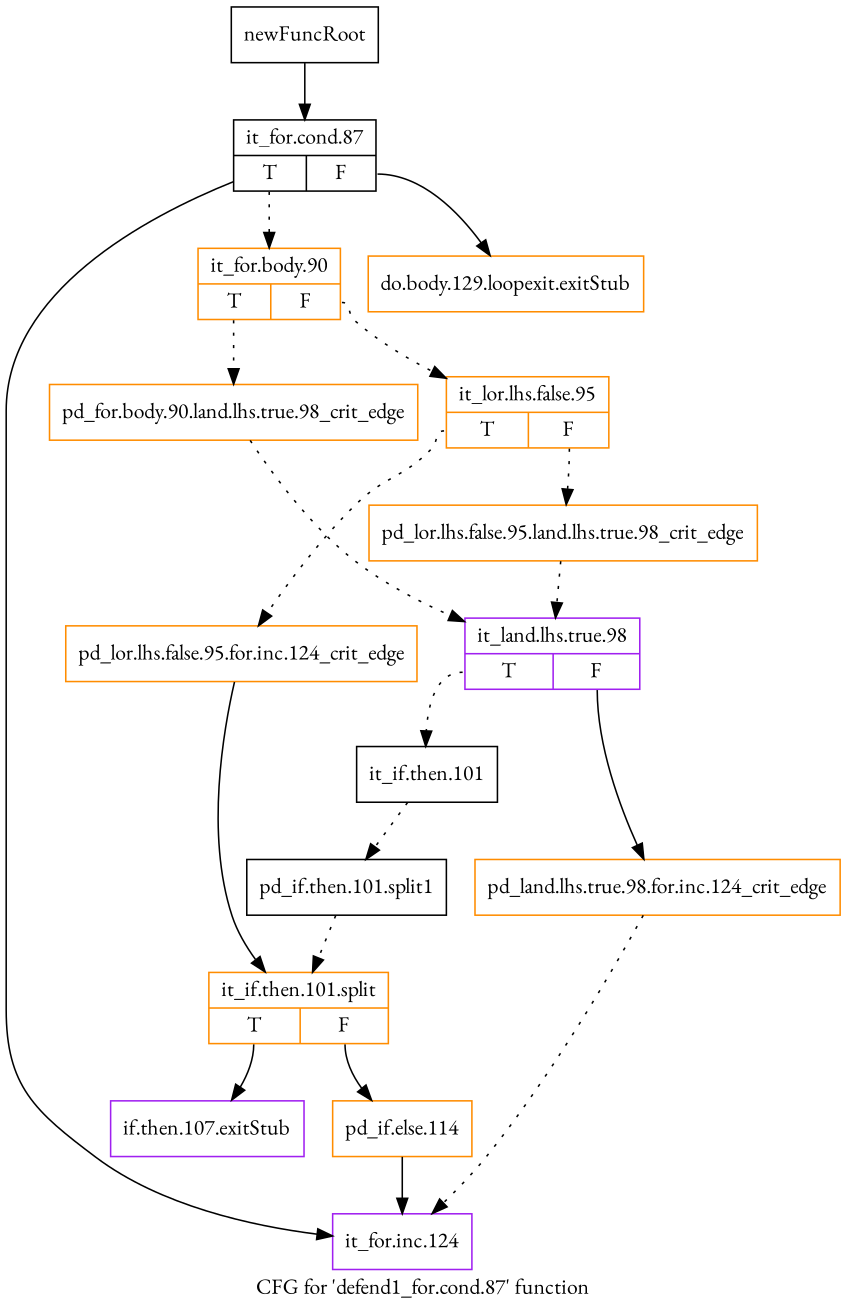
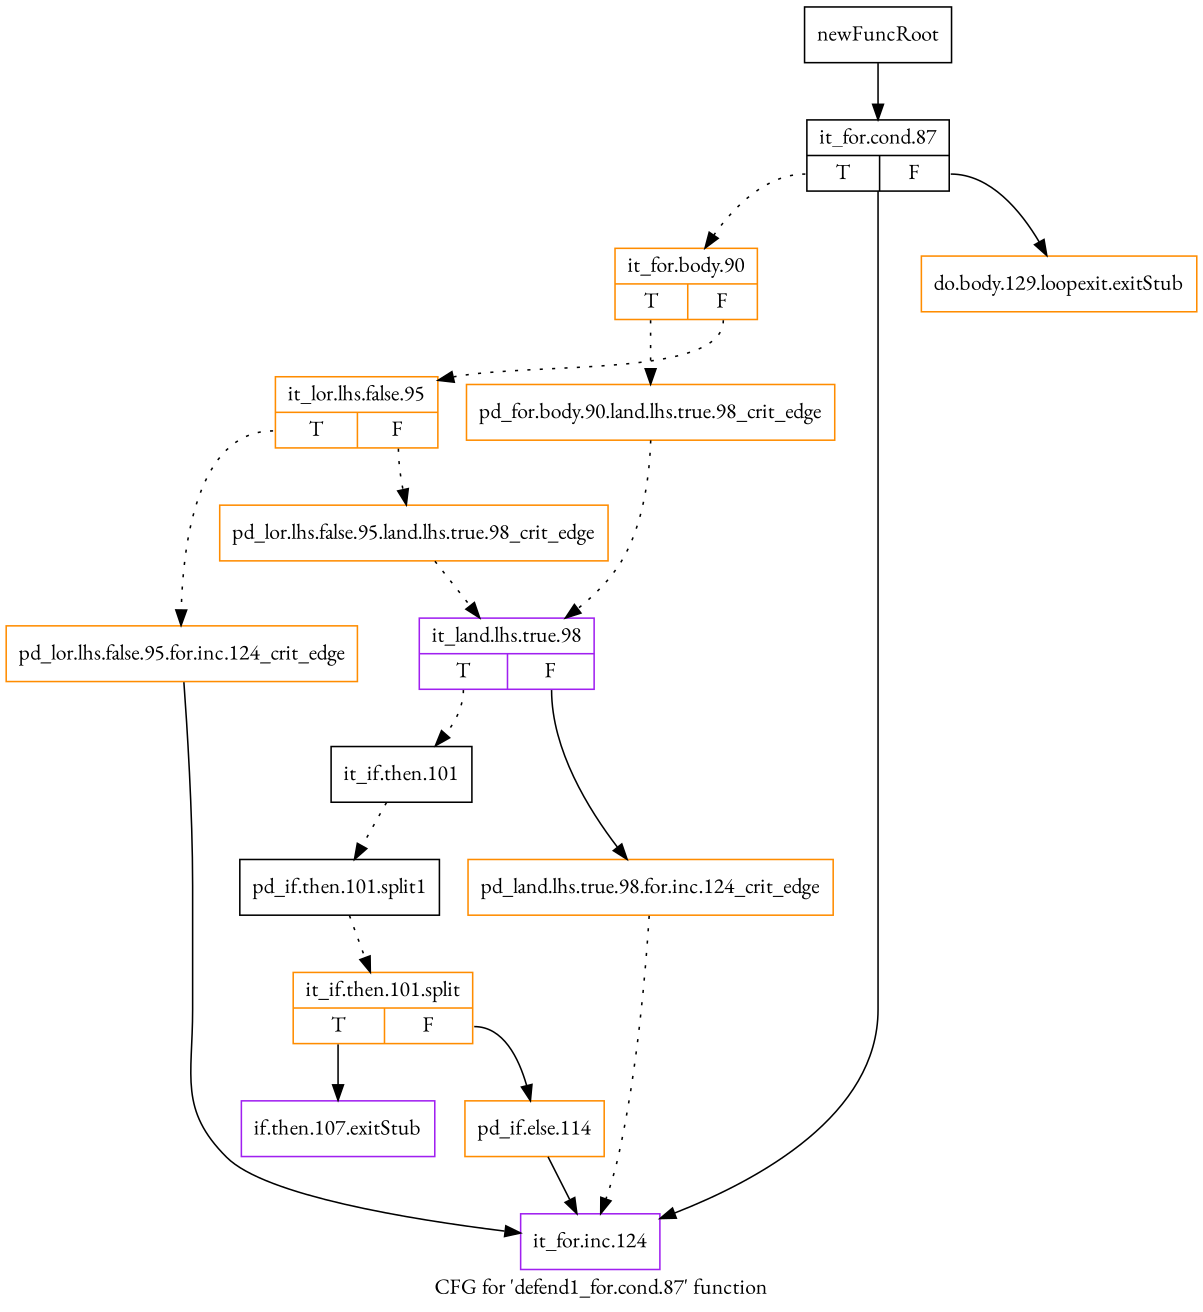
edge "pd_lor.lhs.false.95.for.inc.124_crit_edge" -> "it_if.then.101.split": now "pd_lor.lhs.false.95.for.inc.124_crit_edge" -> "it_for.inc.124"
